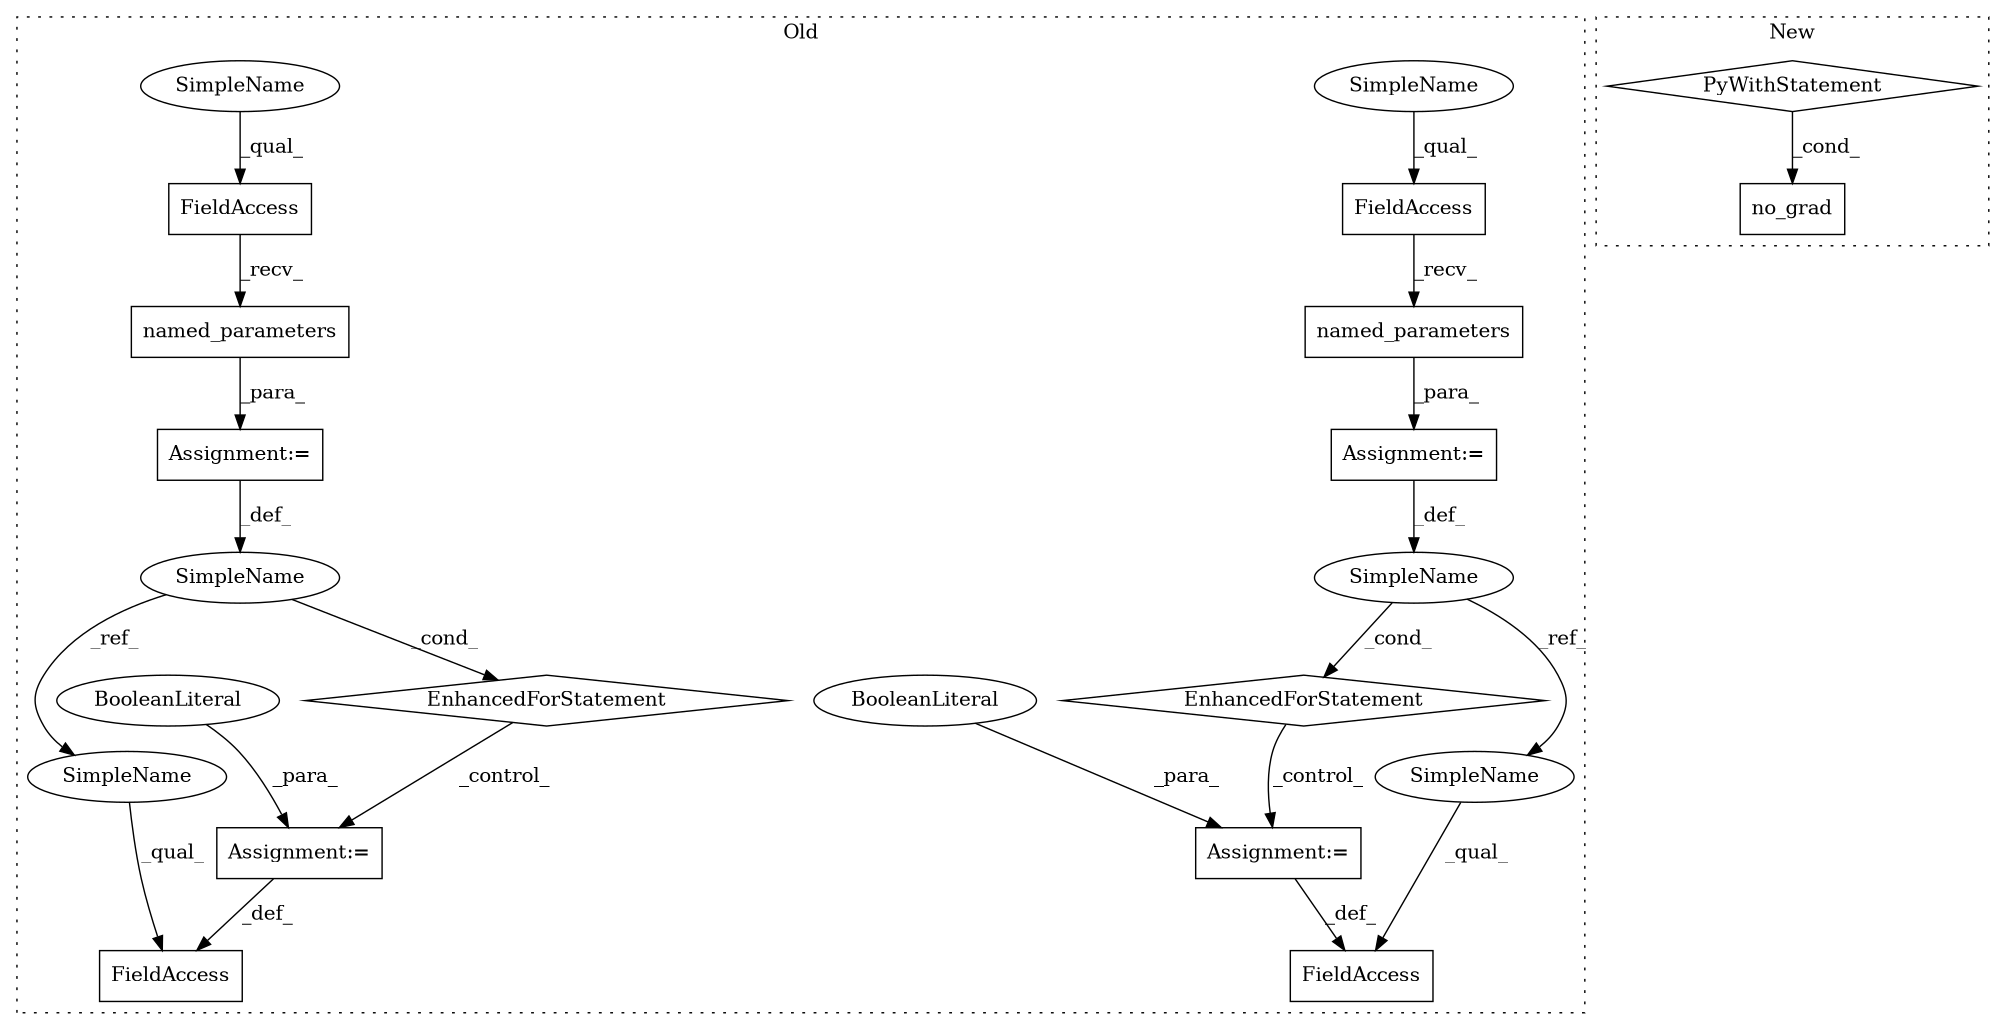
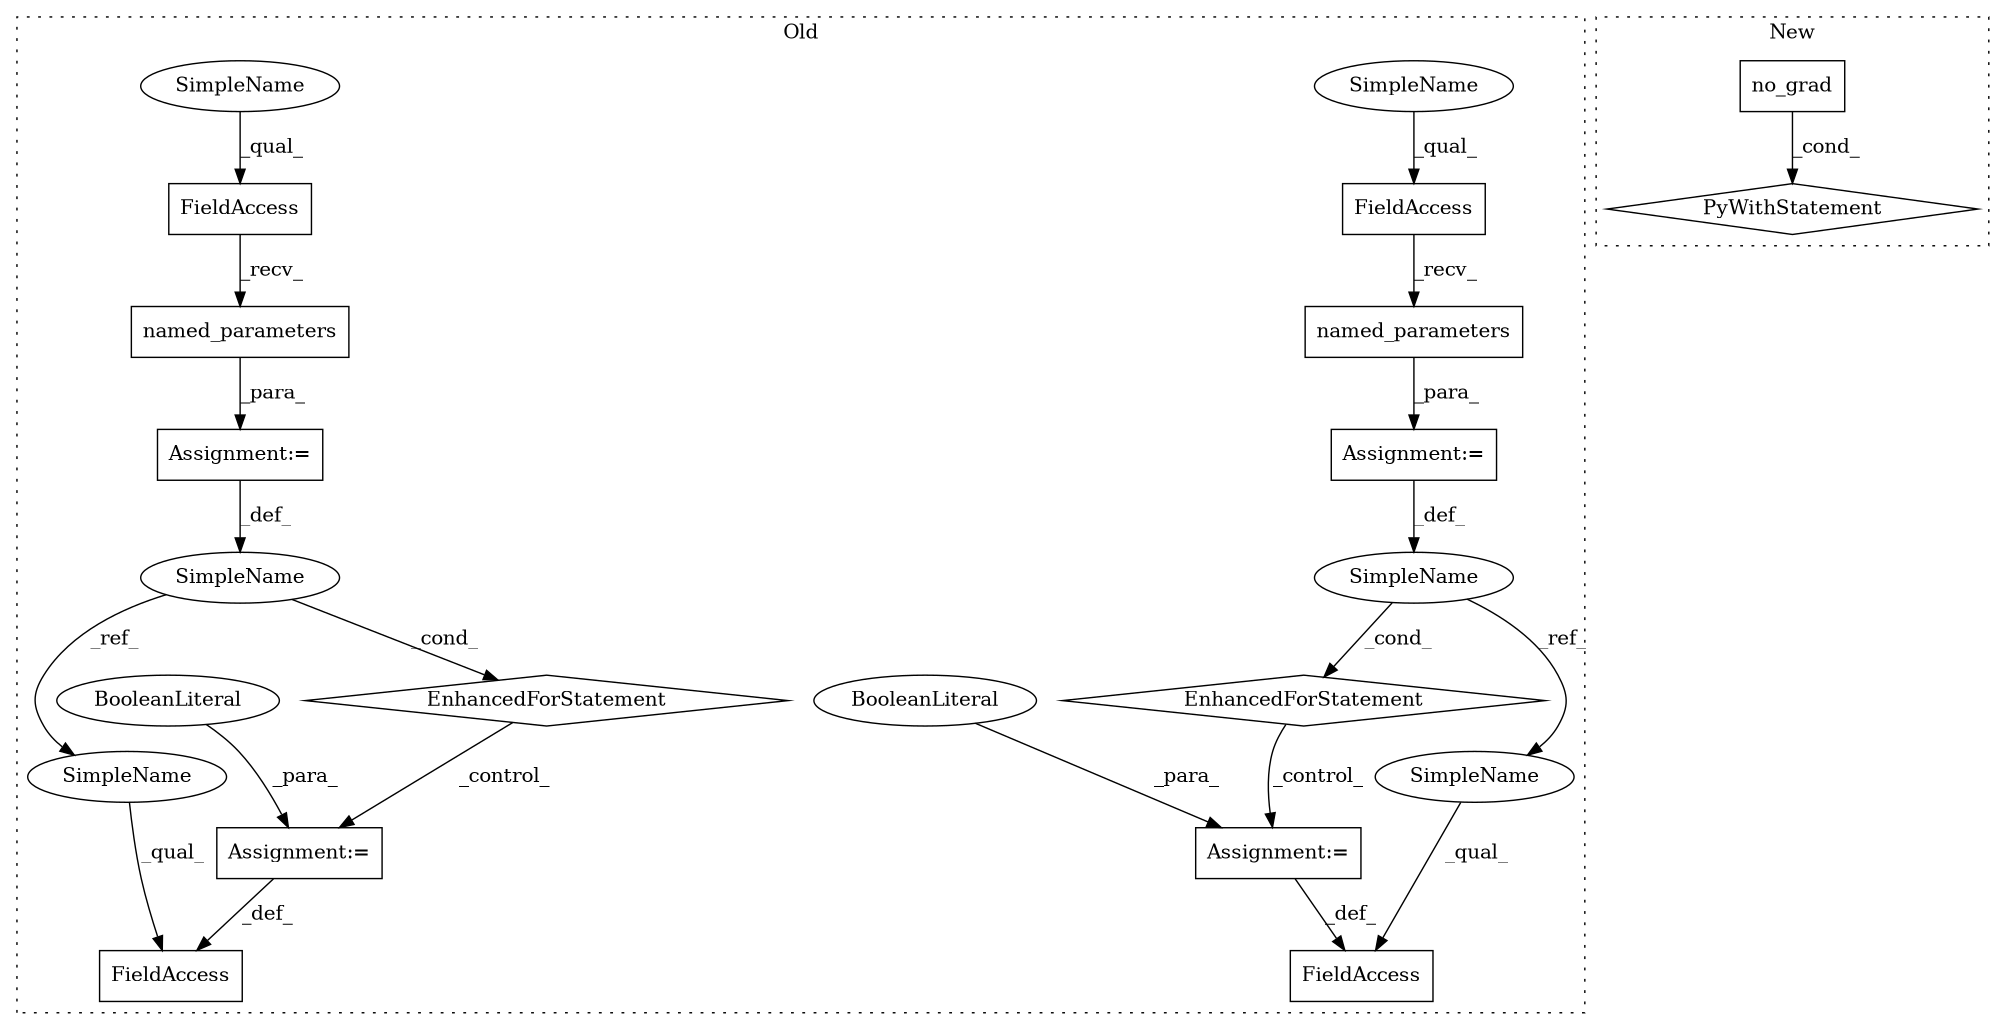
edge "PyWithStatement" -> "no_grad": reversed
